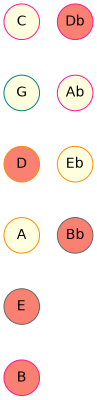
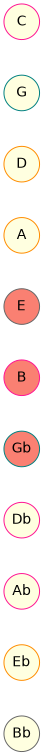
node "Db": fillcolor salmon -> lightyellow
node "D": fillcolor salmon -> lightyellow
node "Bb": fillcolor salmon -> lightyellow
node "Gb": added
